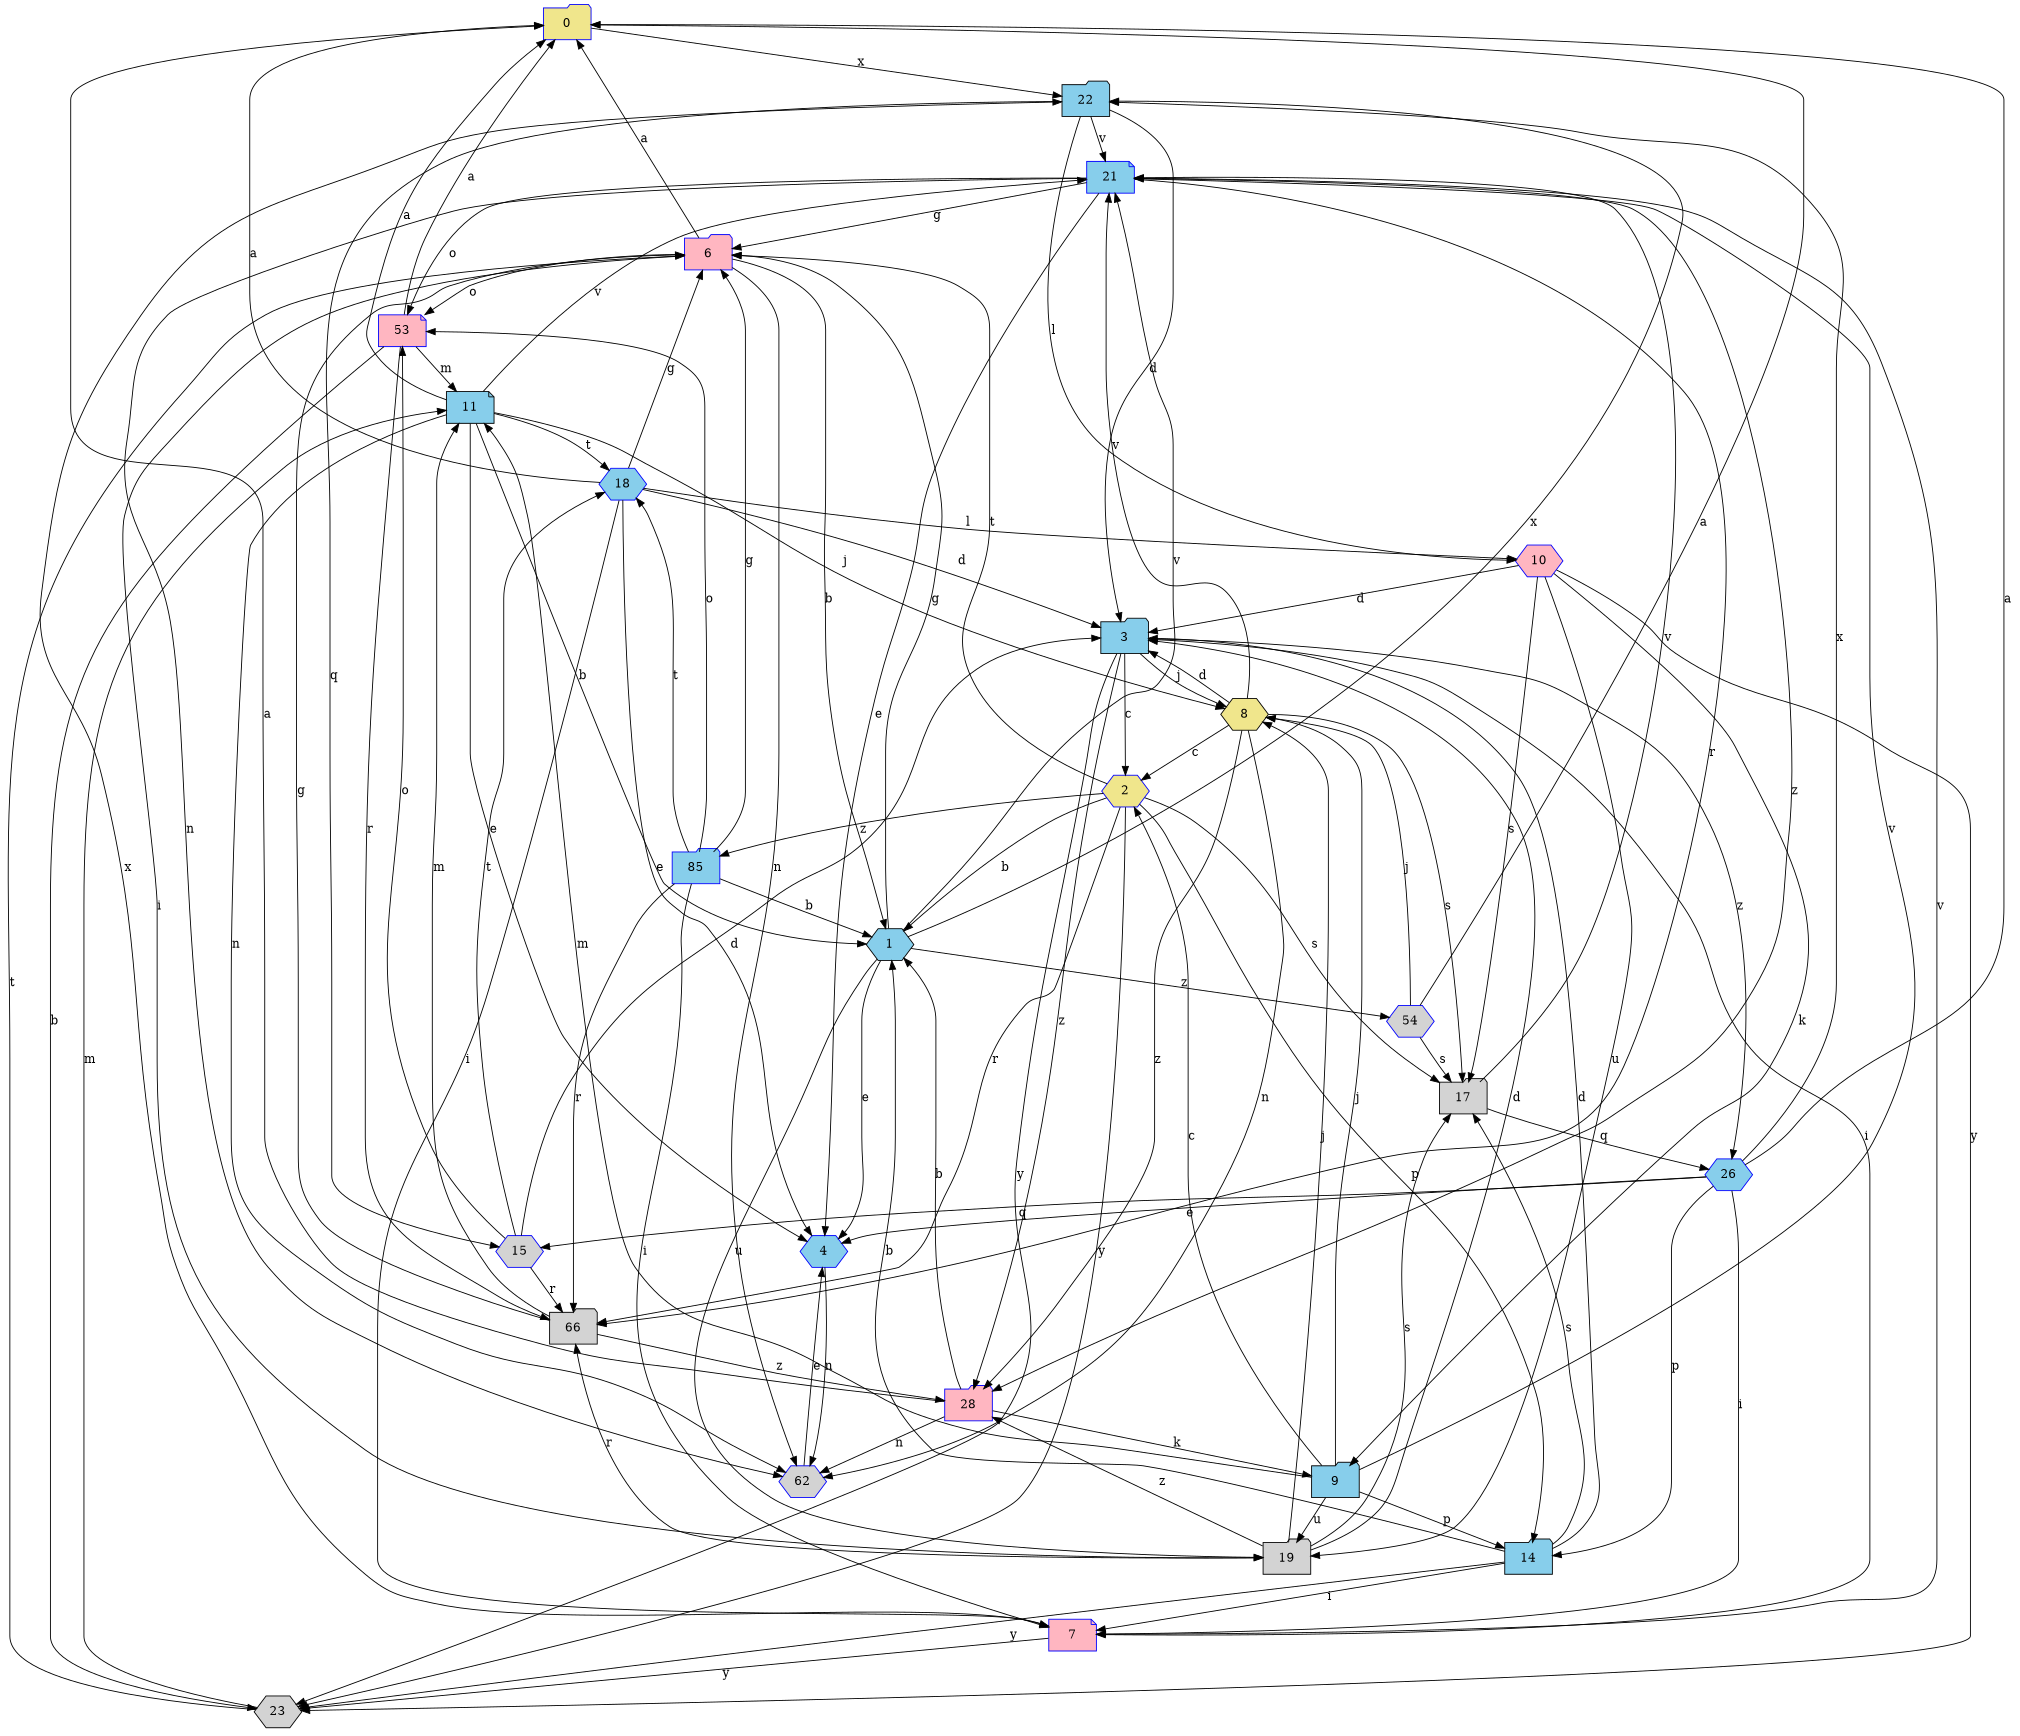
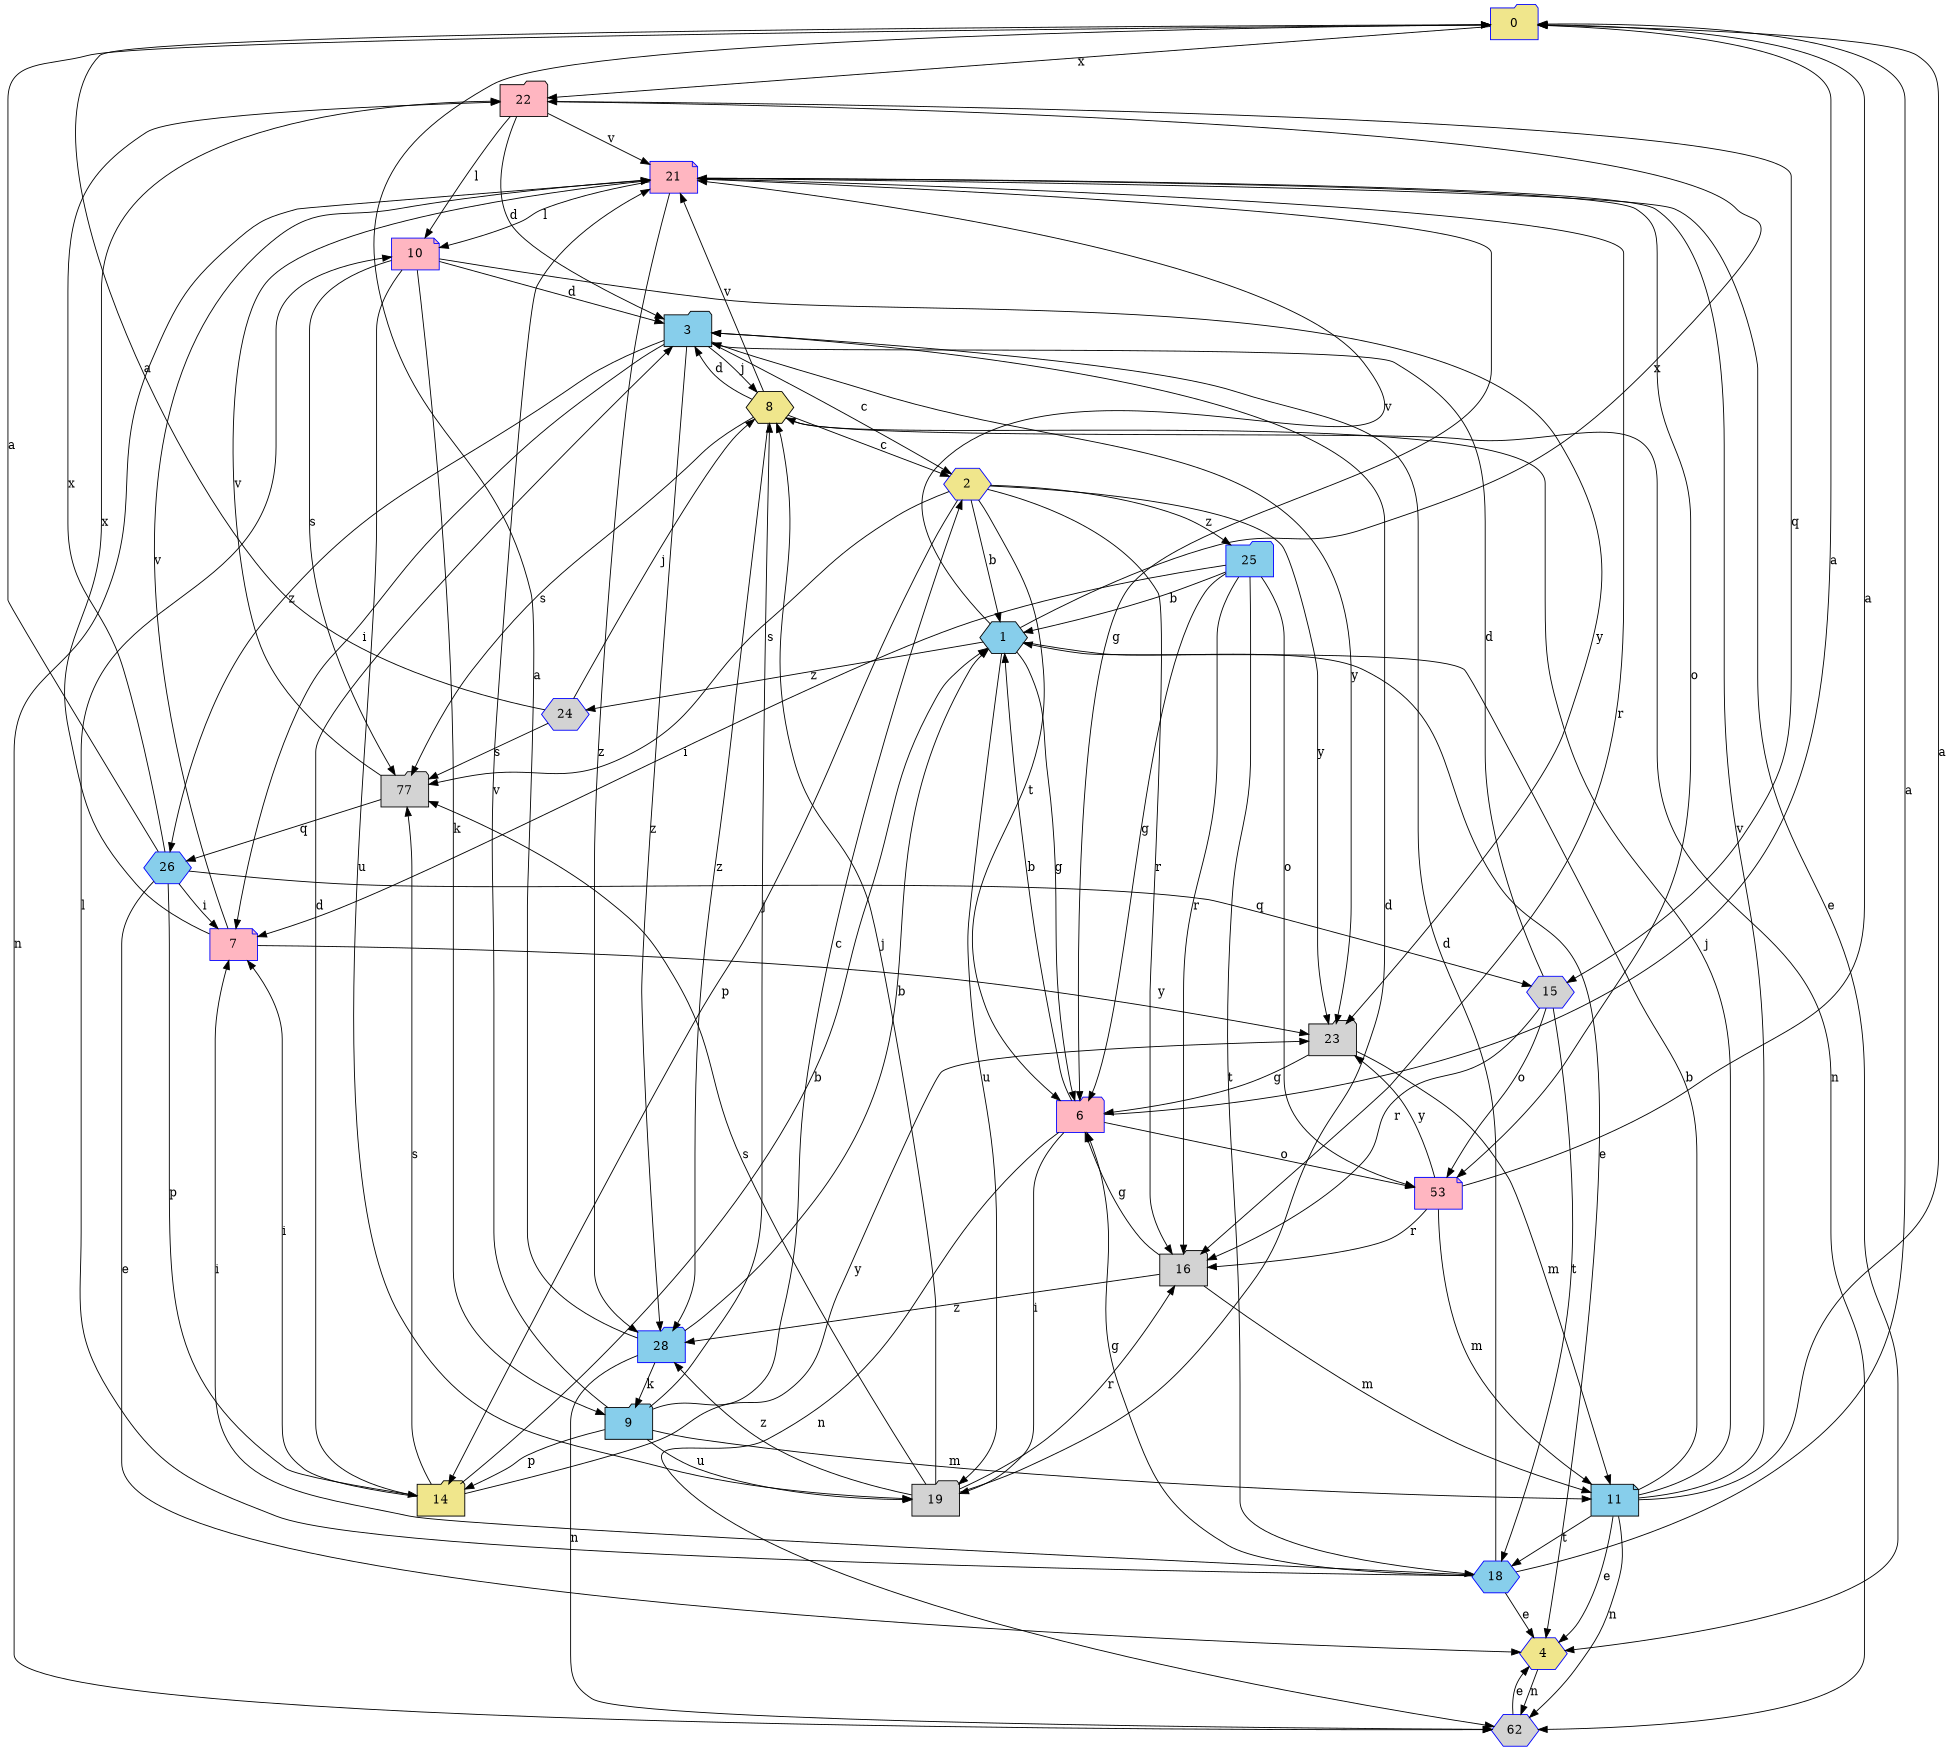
node "22": fillcolor skyblue -> lightpink
node "21": fillcolor skyblue -> lightpink
edge "21" -> "10": added, label "l"
node "10": shape hexagon -> note
node "85": label "85" -> "25"
edge "23" -> "6": label "t" -> "g"
edge "53" -> "23": label "b" -> "y"
node "54": label "54" -> "24"
node "17": label "17" -> "77"
node "4": fillcolor skyblue -> khaki
node "66": label "66" -> "16"
node "28": fillcolor lightpink -> skyblue
node "14": fillcolor skyblue -> khaki
node "23": shape hexagon -> folder
